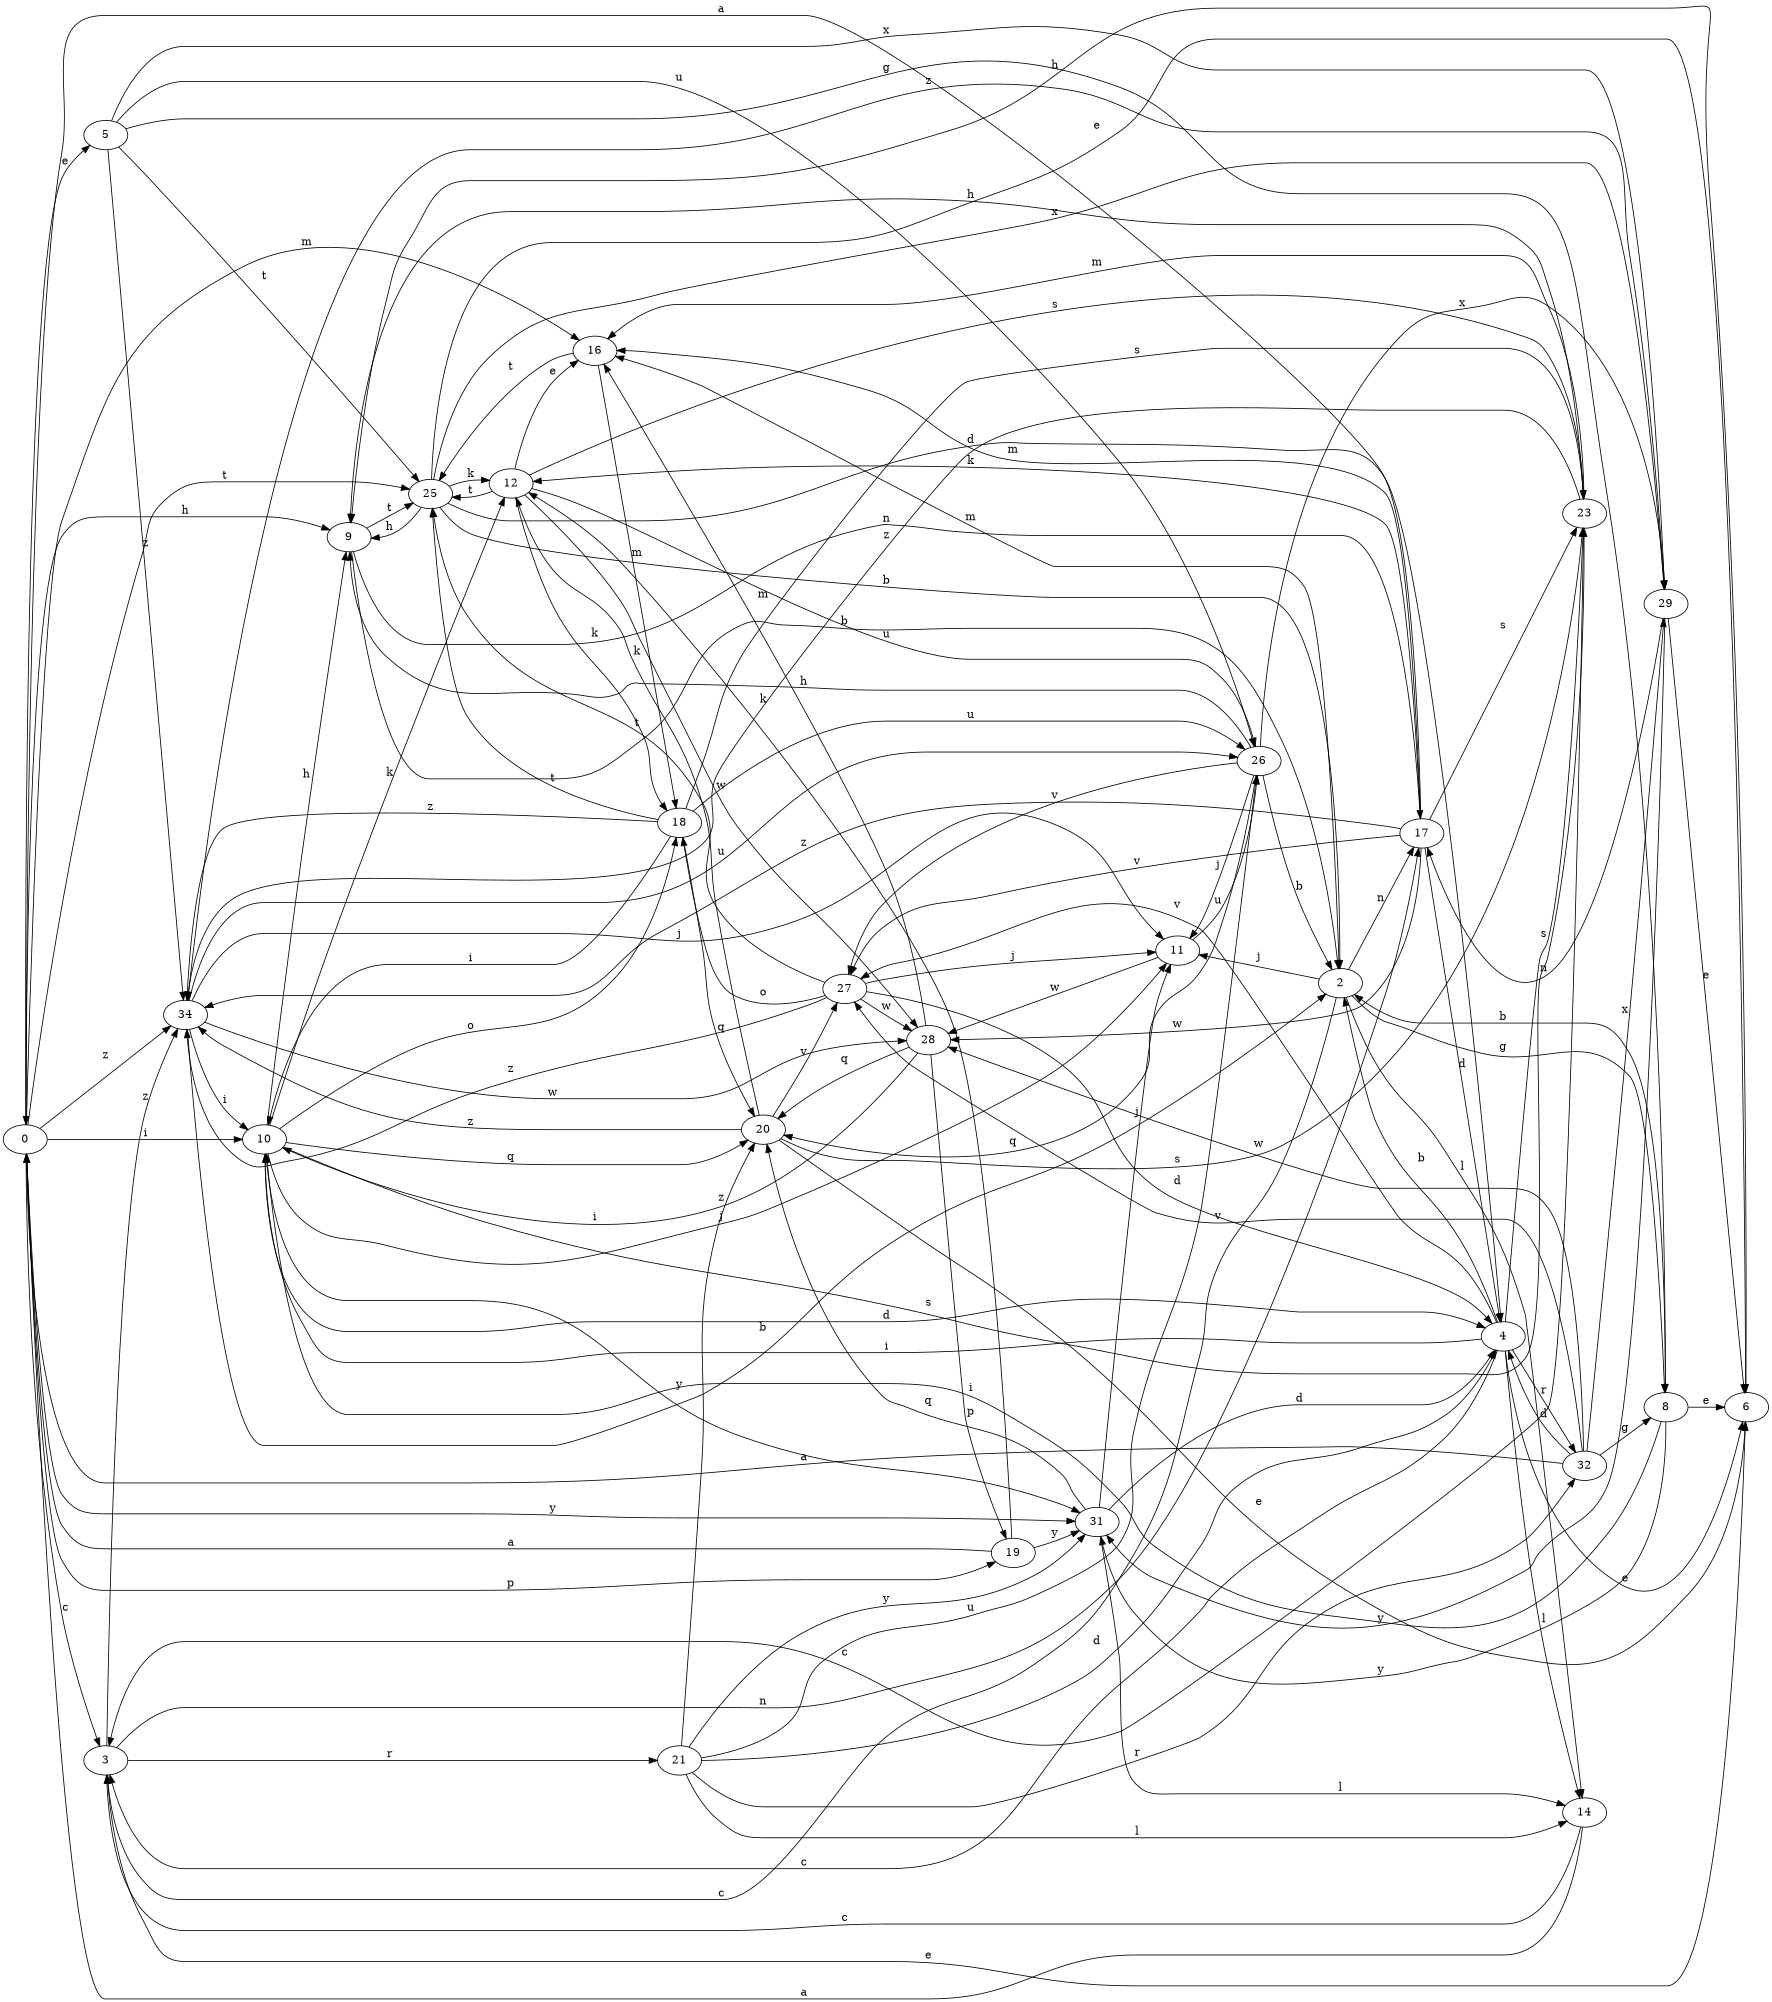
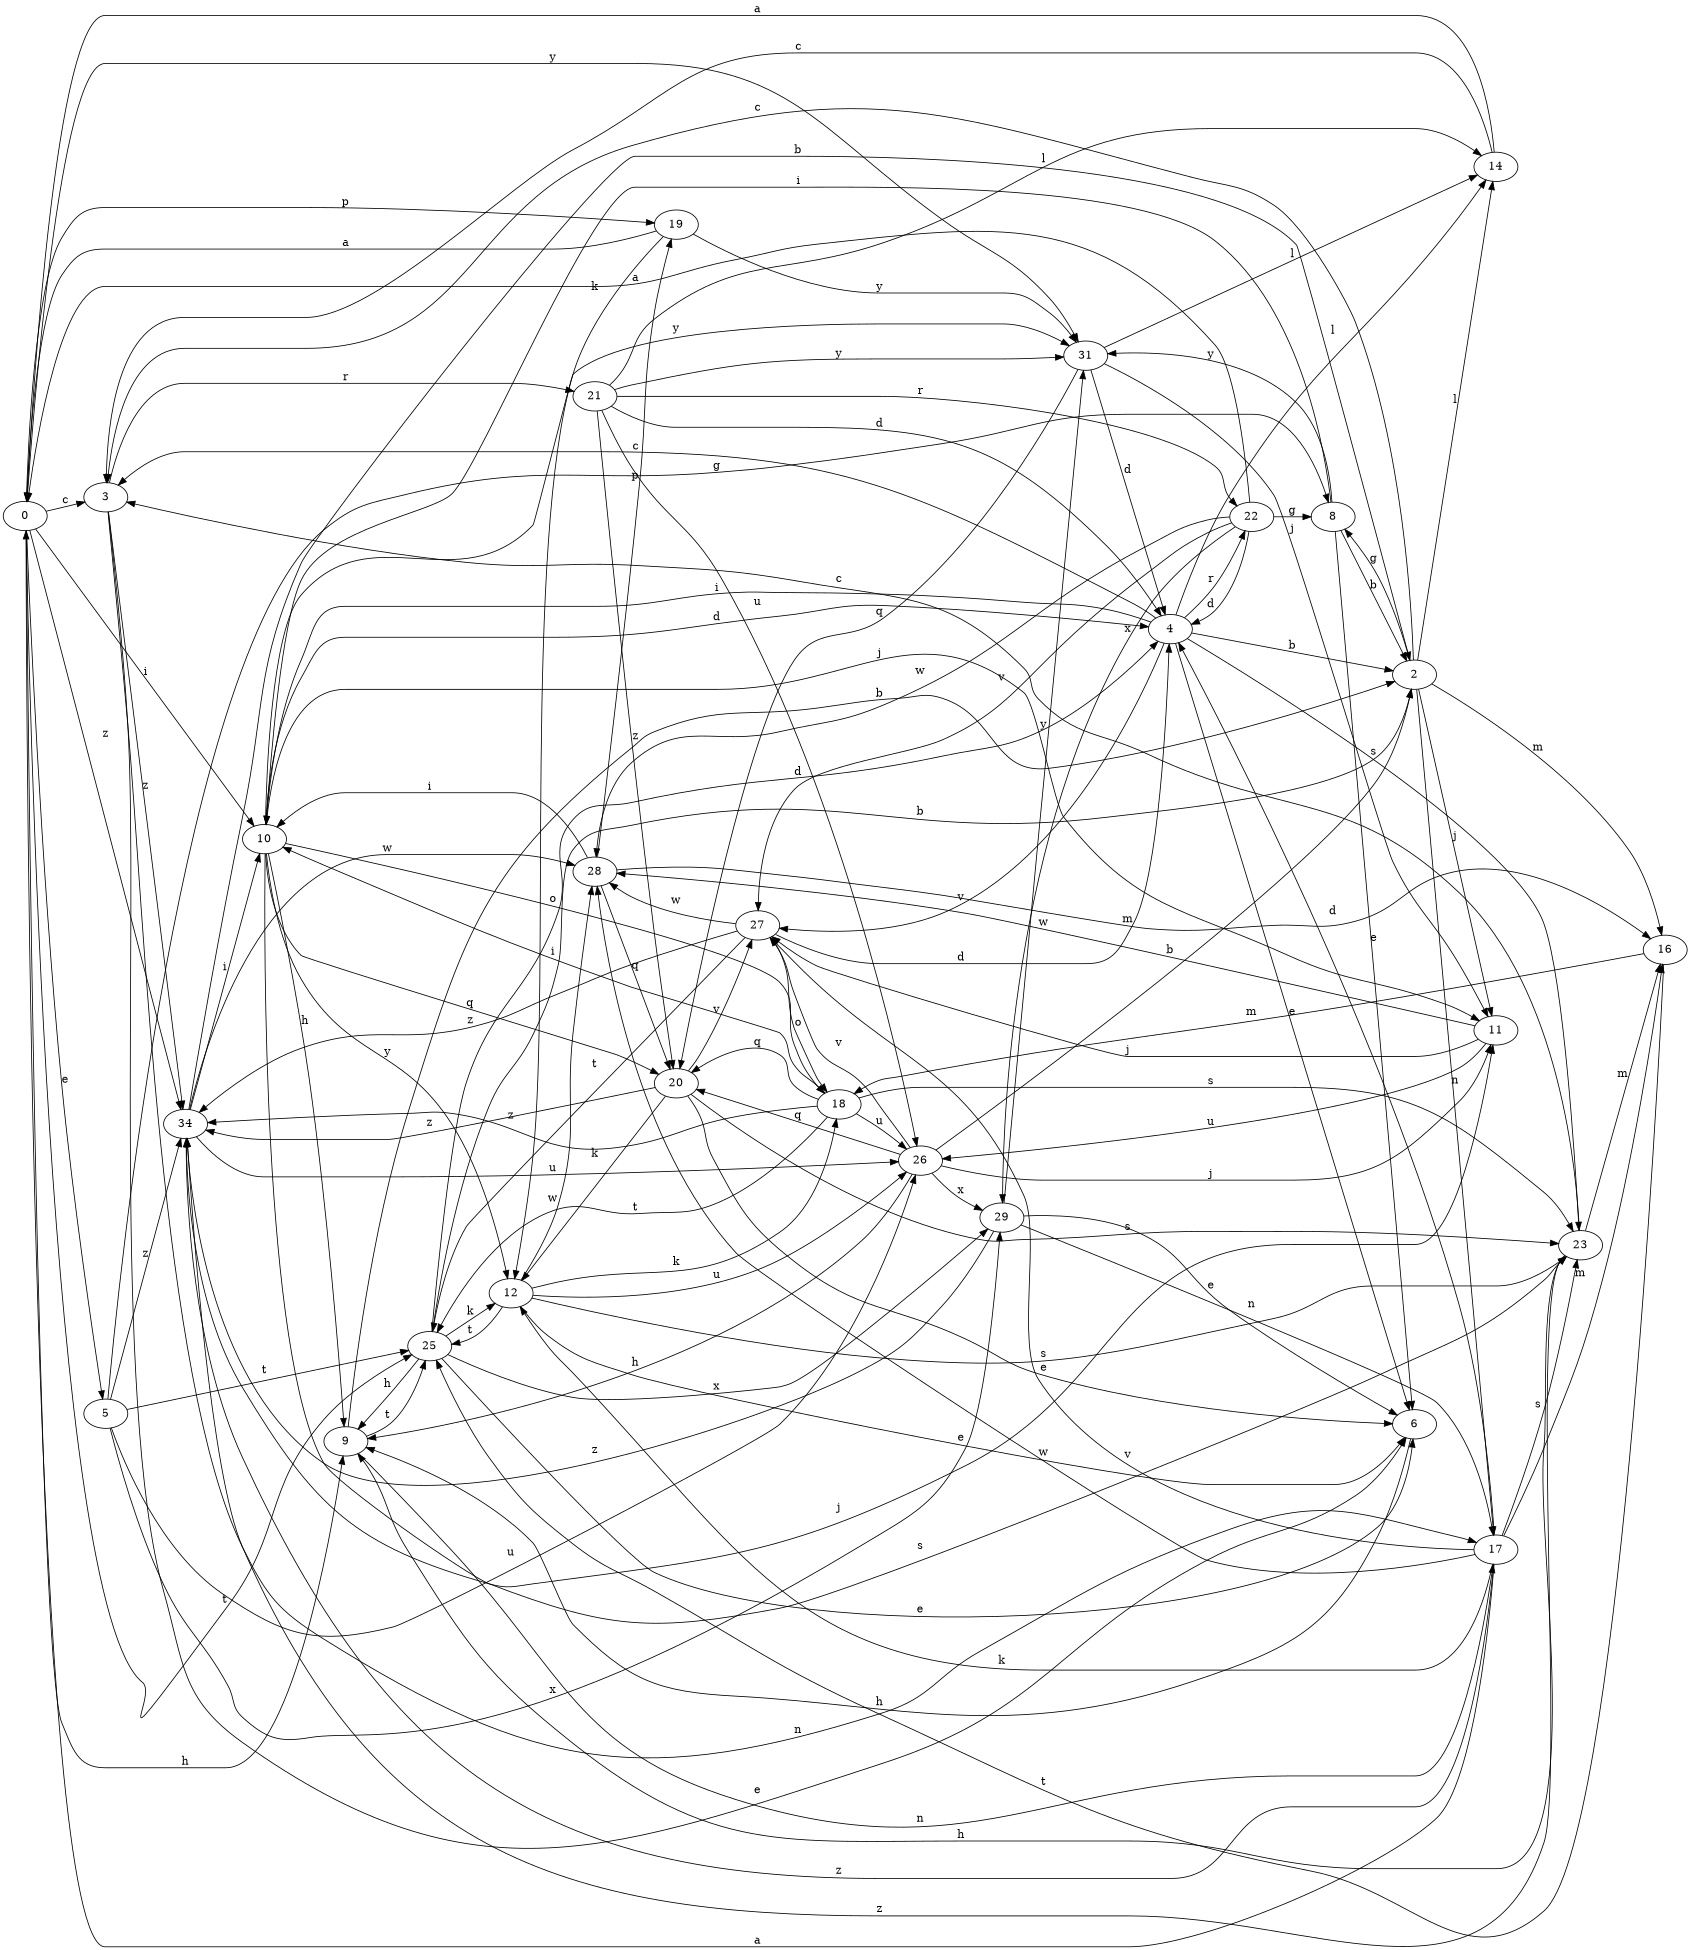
edge "12" -> "16": now "12" -> "6"
edge "0" -> "16": removed, label "m"
edge "10" -> "12": label "k" -> "y"
edge "27" -> "11": reversed
node "32": label "32" -> "22"
